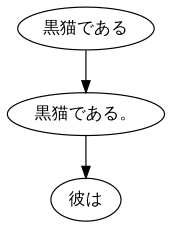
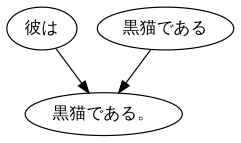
edge "黒猫である。" -> "彼は": reversed
